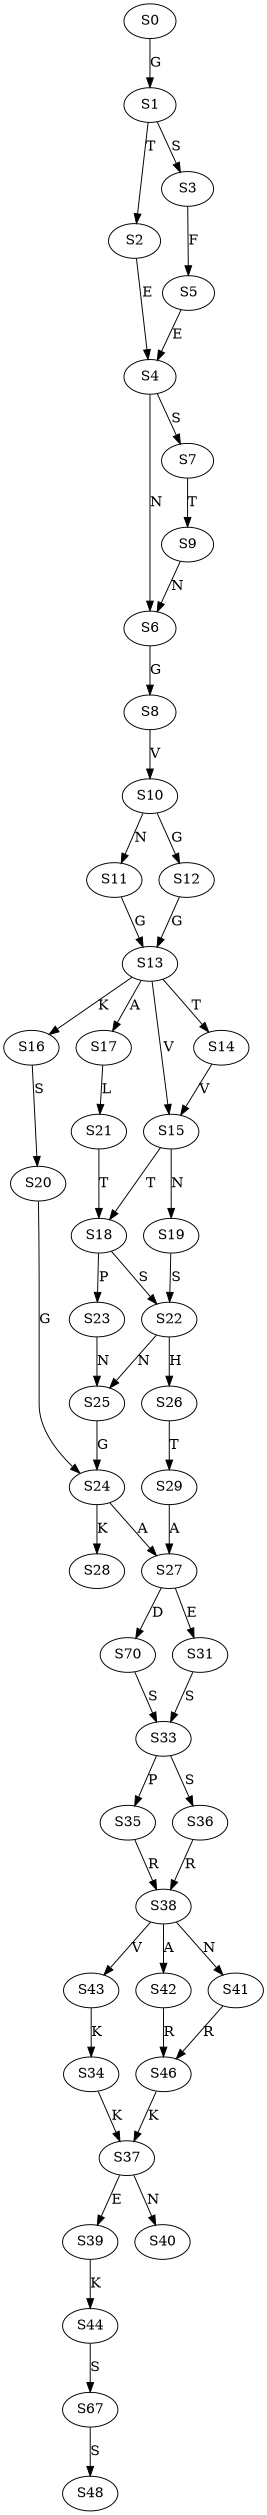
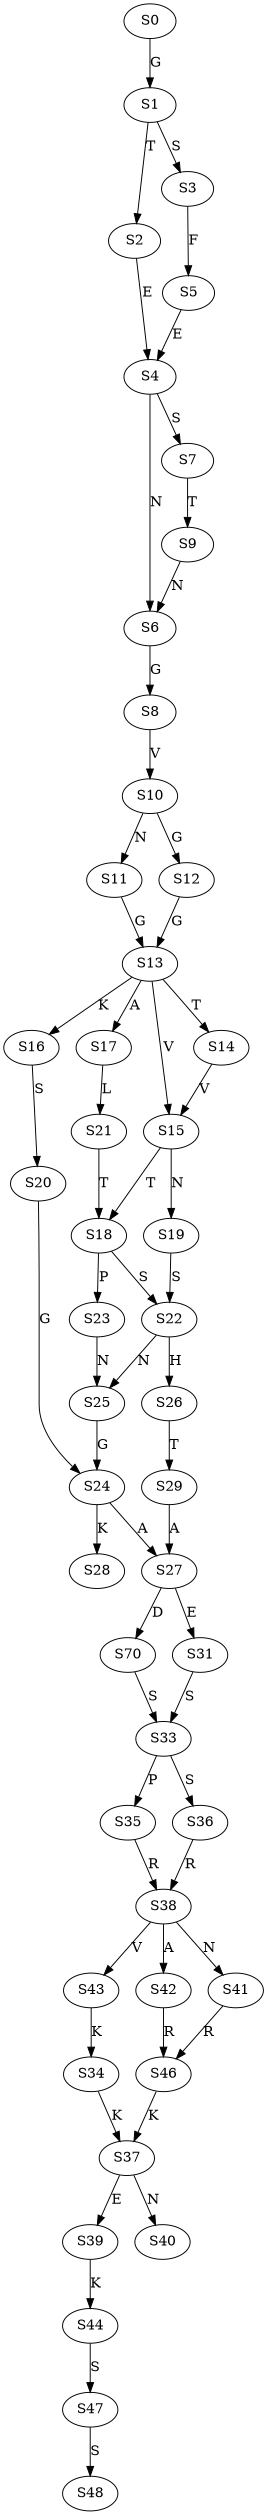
node "S67": label "S67" -> "S47"
